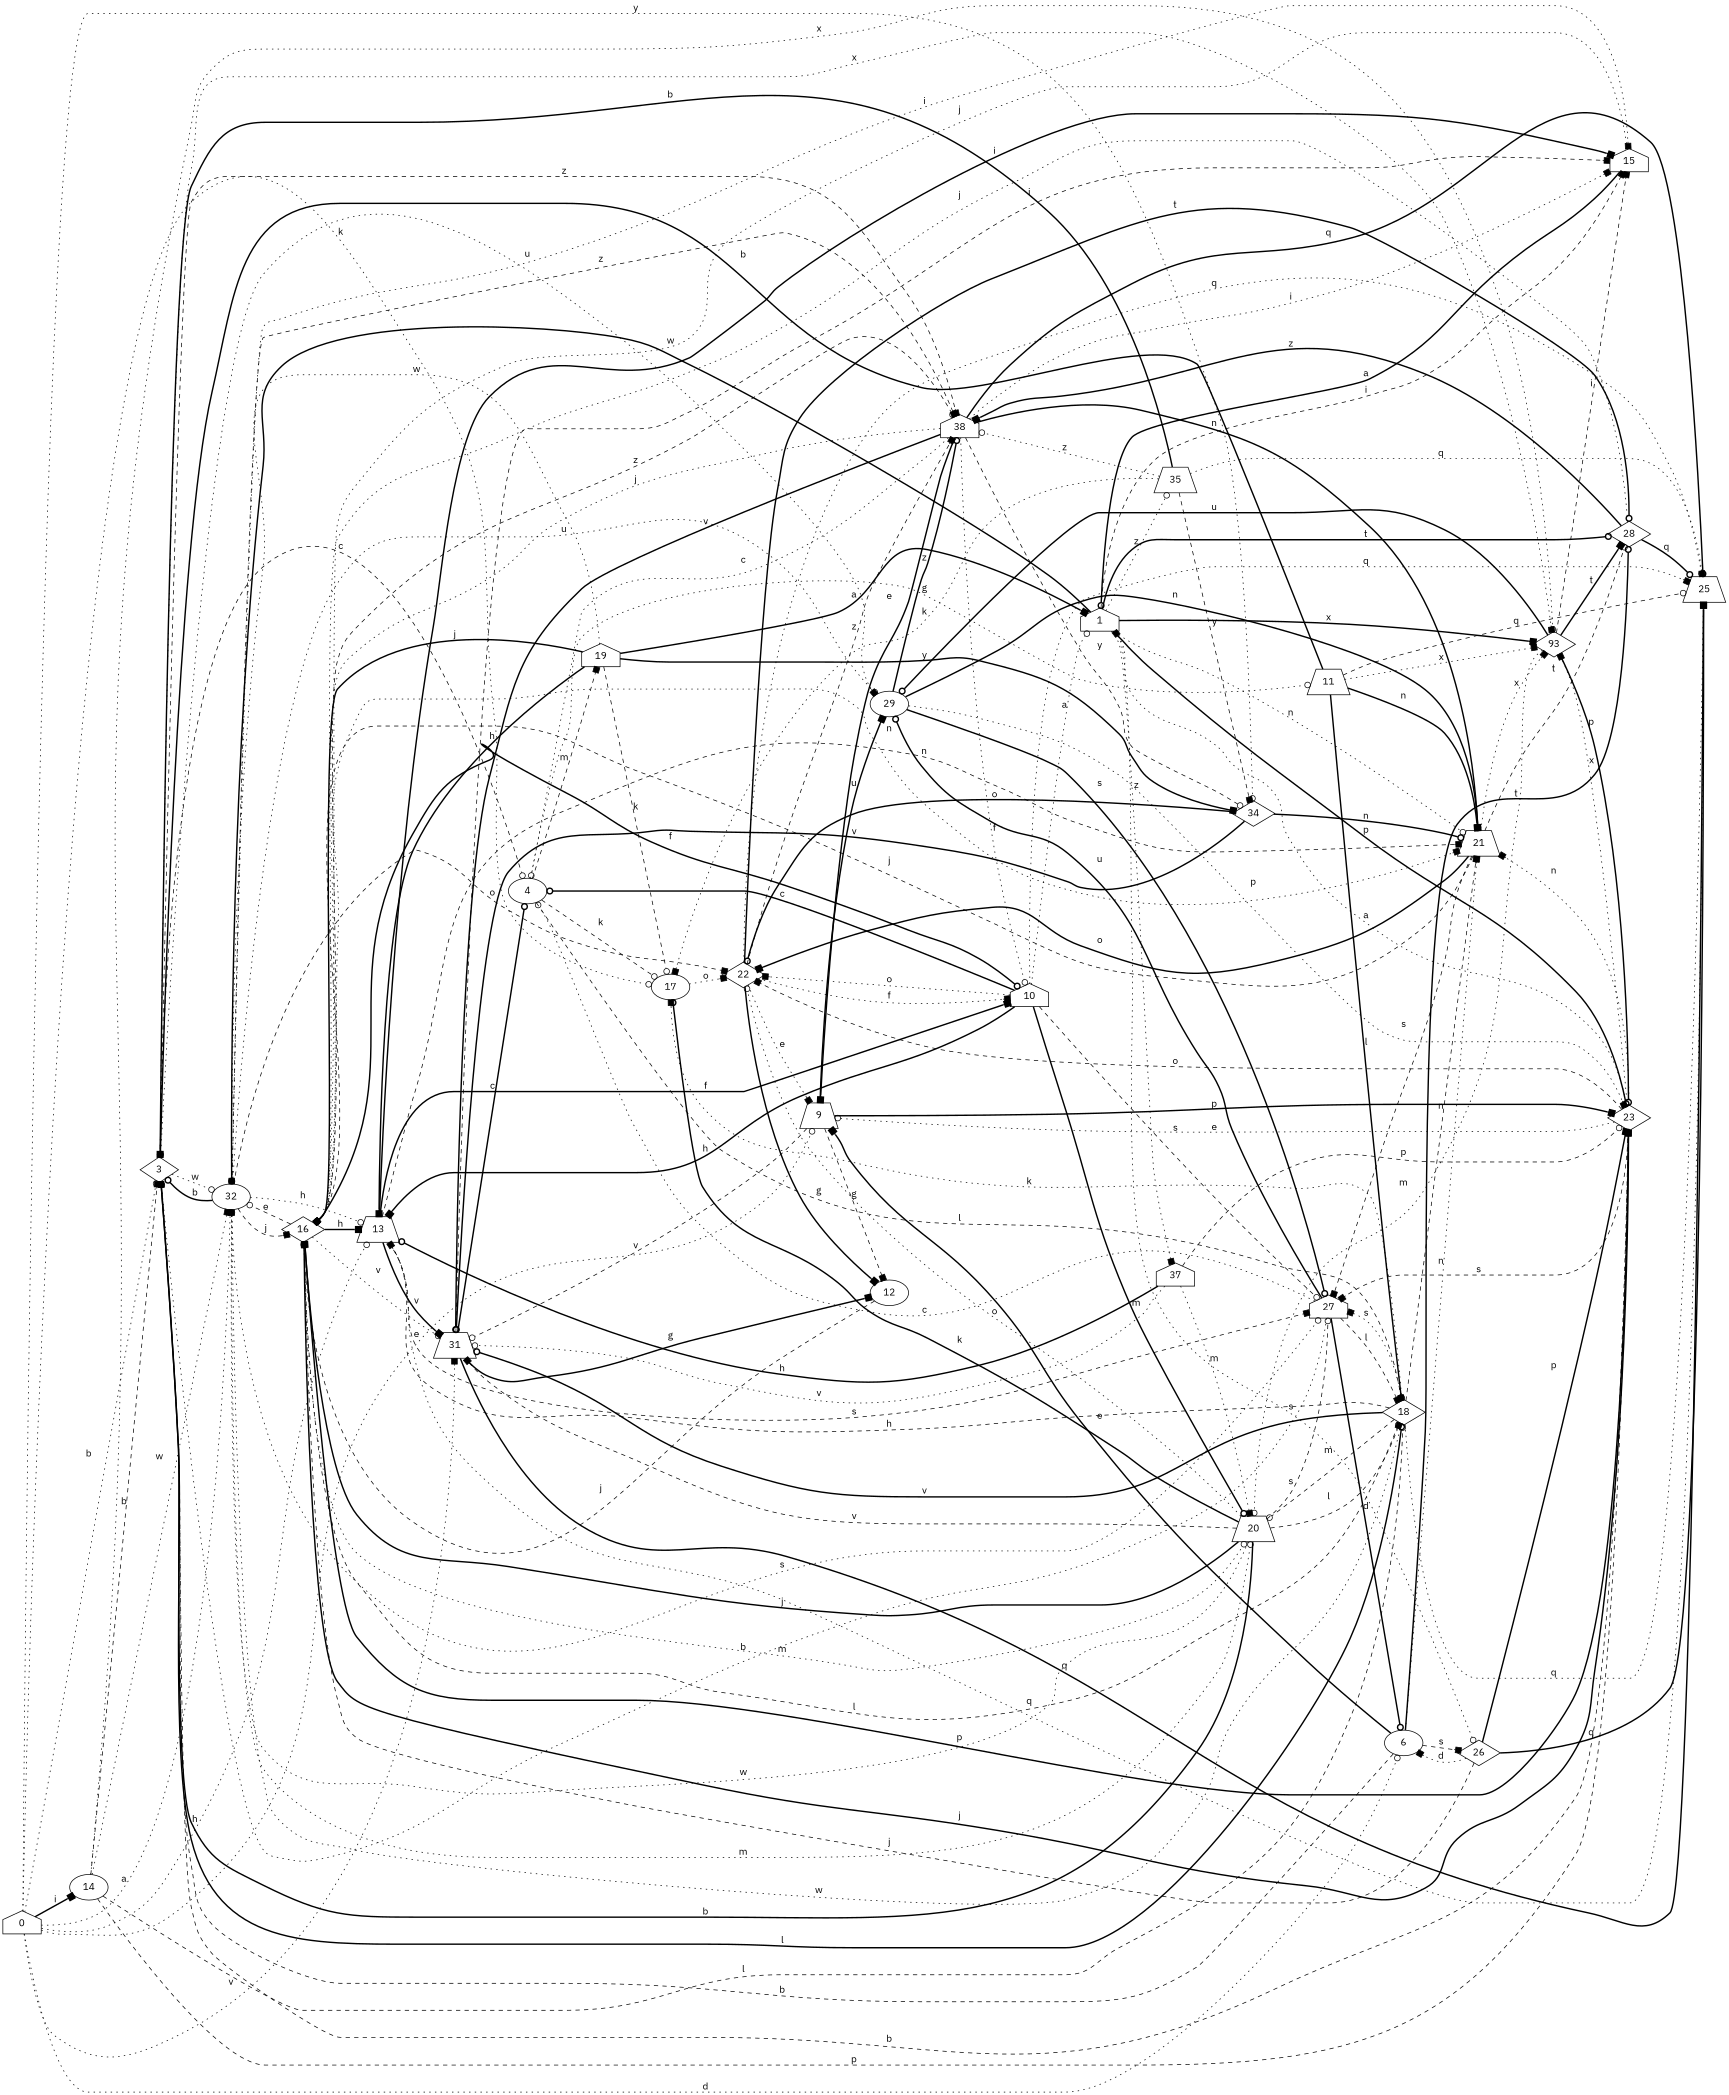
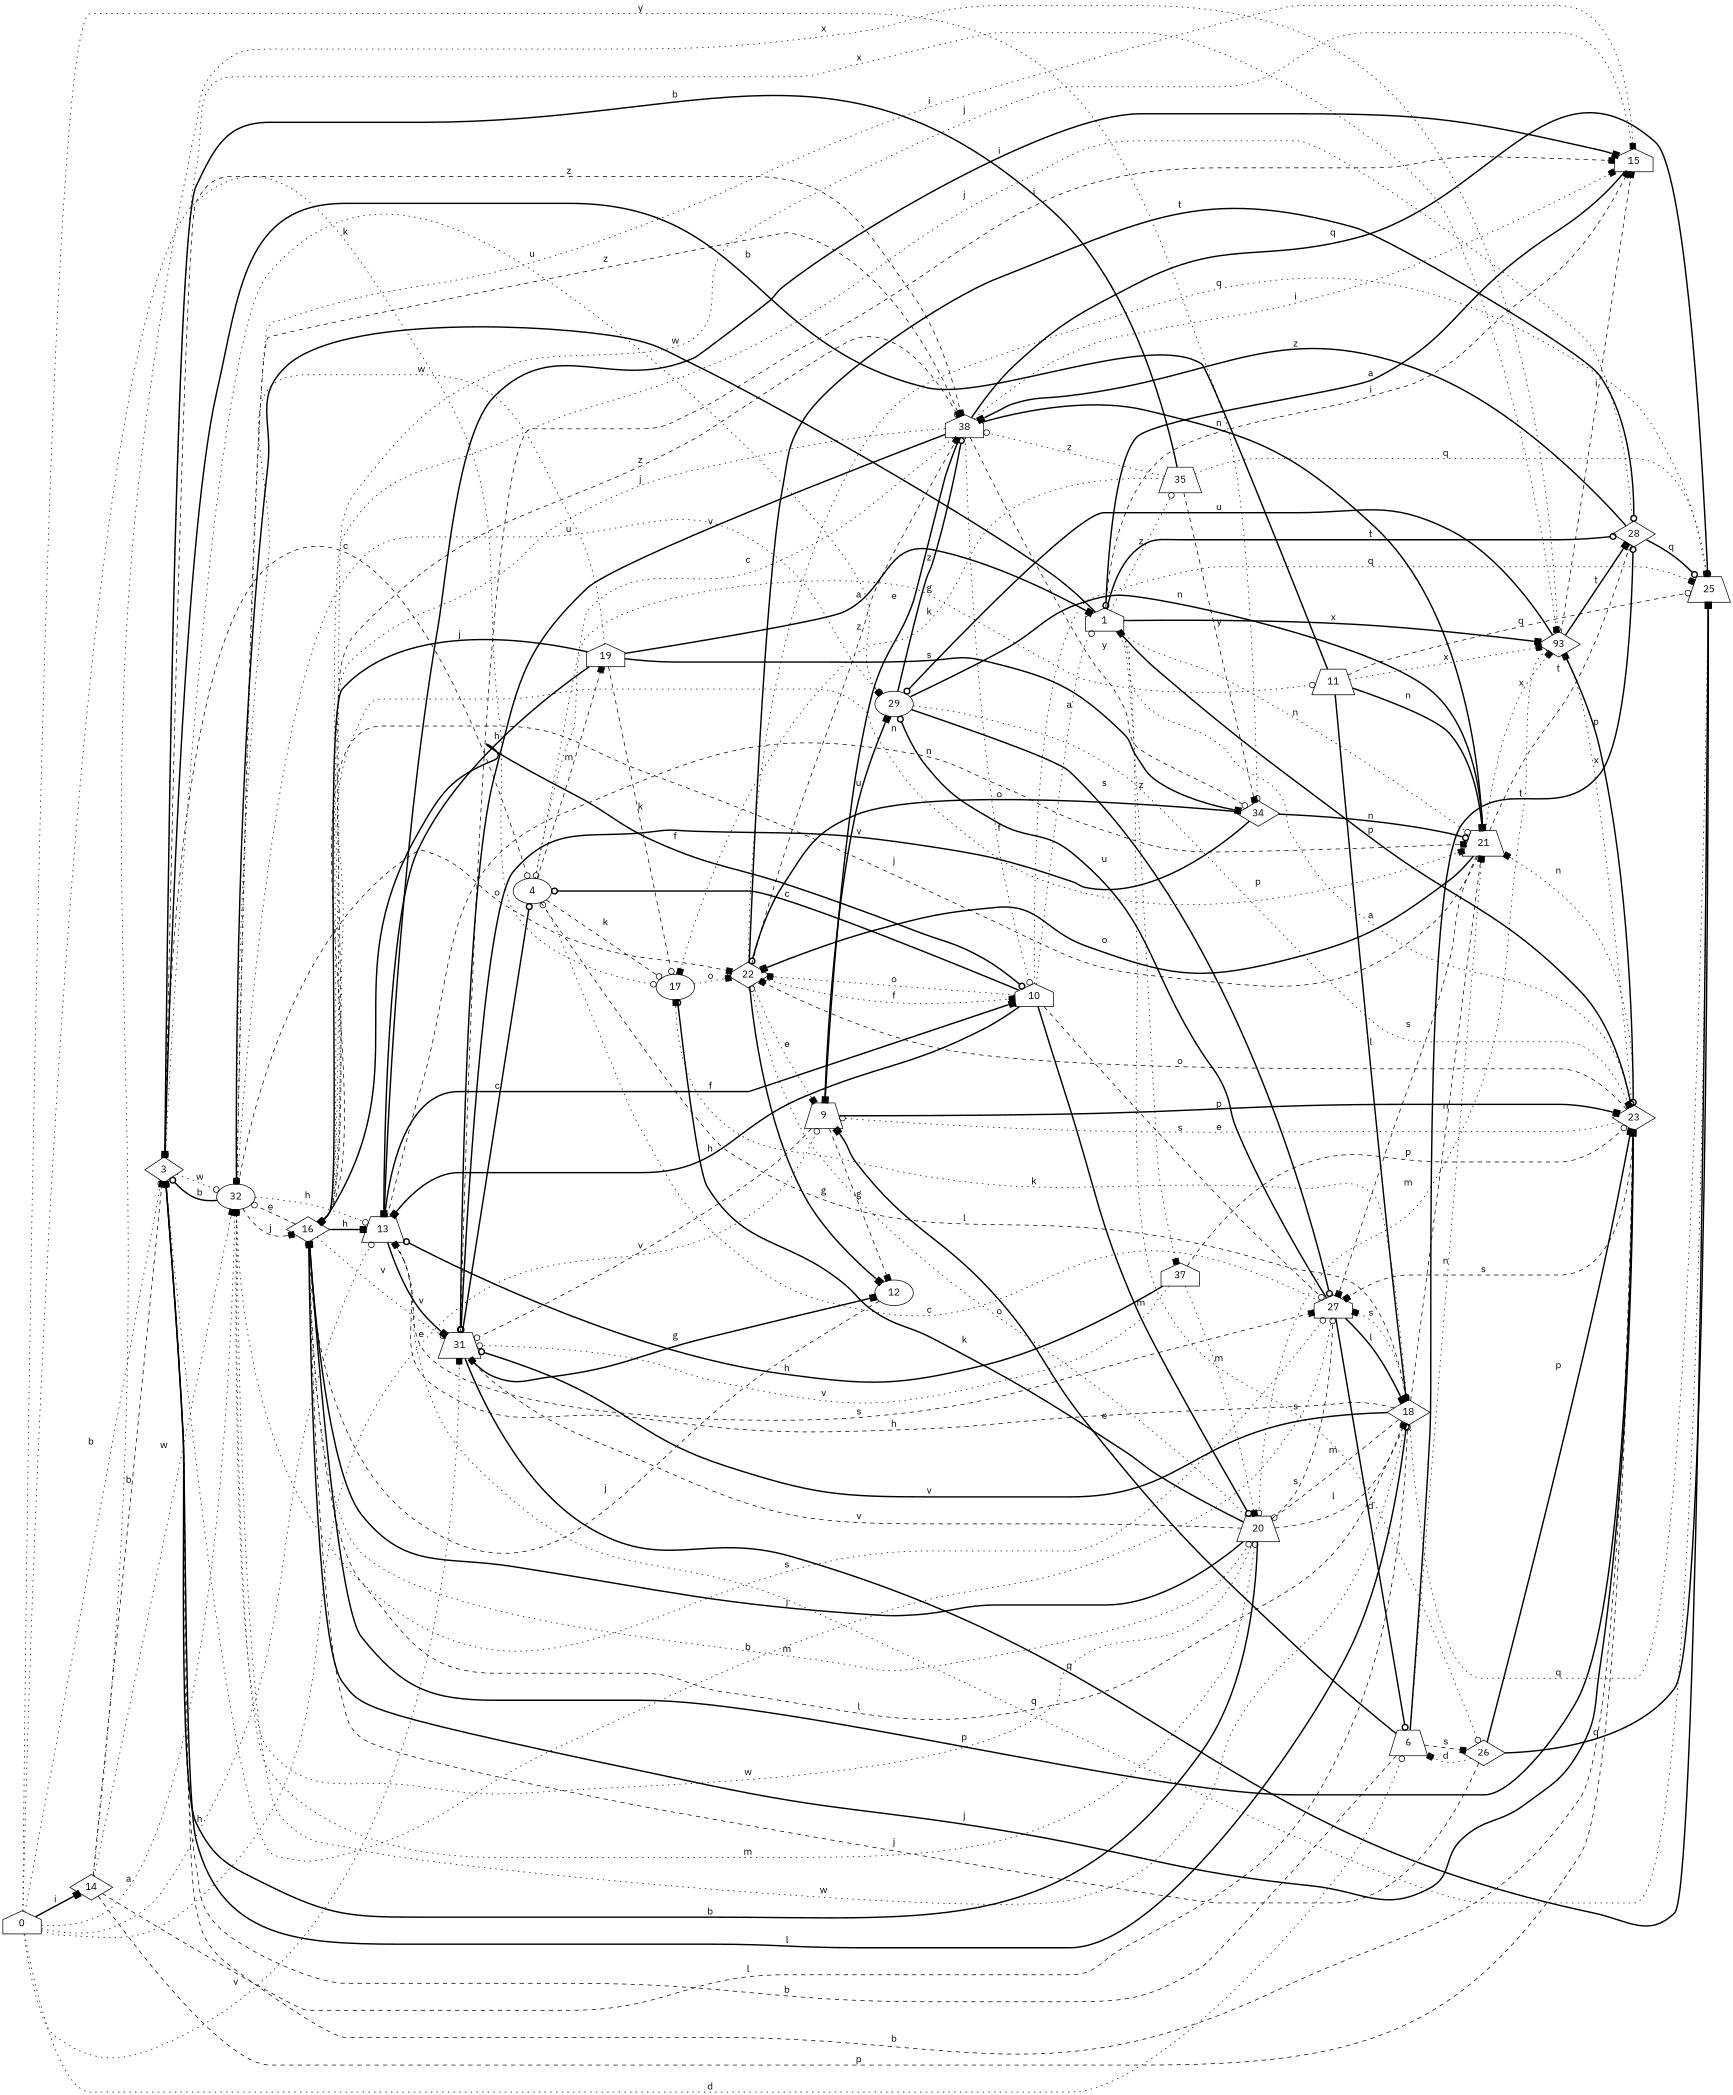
edge "19" -> "34": label "y" -> "s"
edge "27" -> "18": style dashed -> bold
node "6": shape ellipse -> trapezium
node "14": shape ellipse -> diamond
